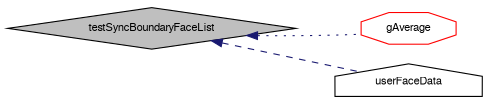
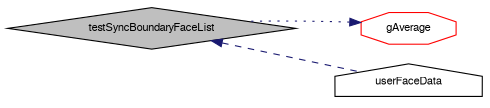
edge "gAverage" -> "testSyncBoundaryFaceList": reversed
